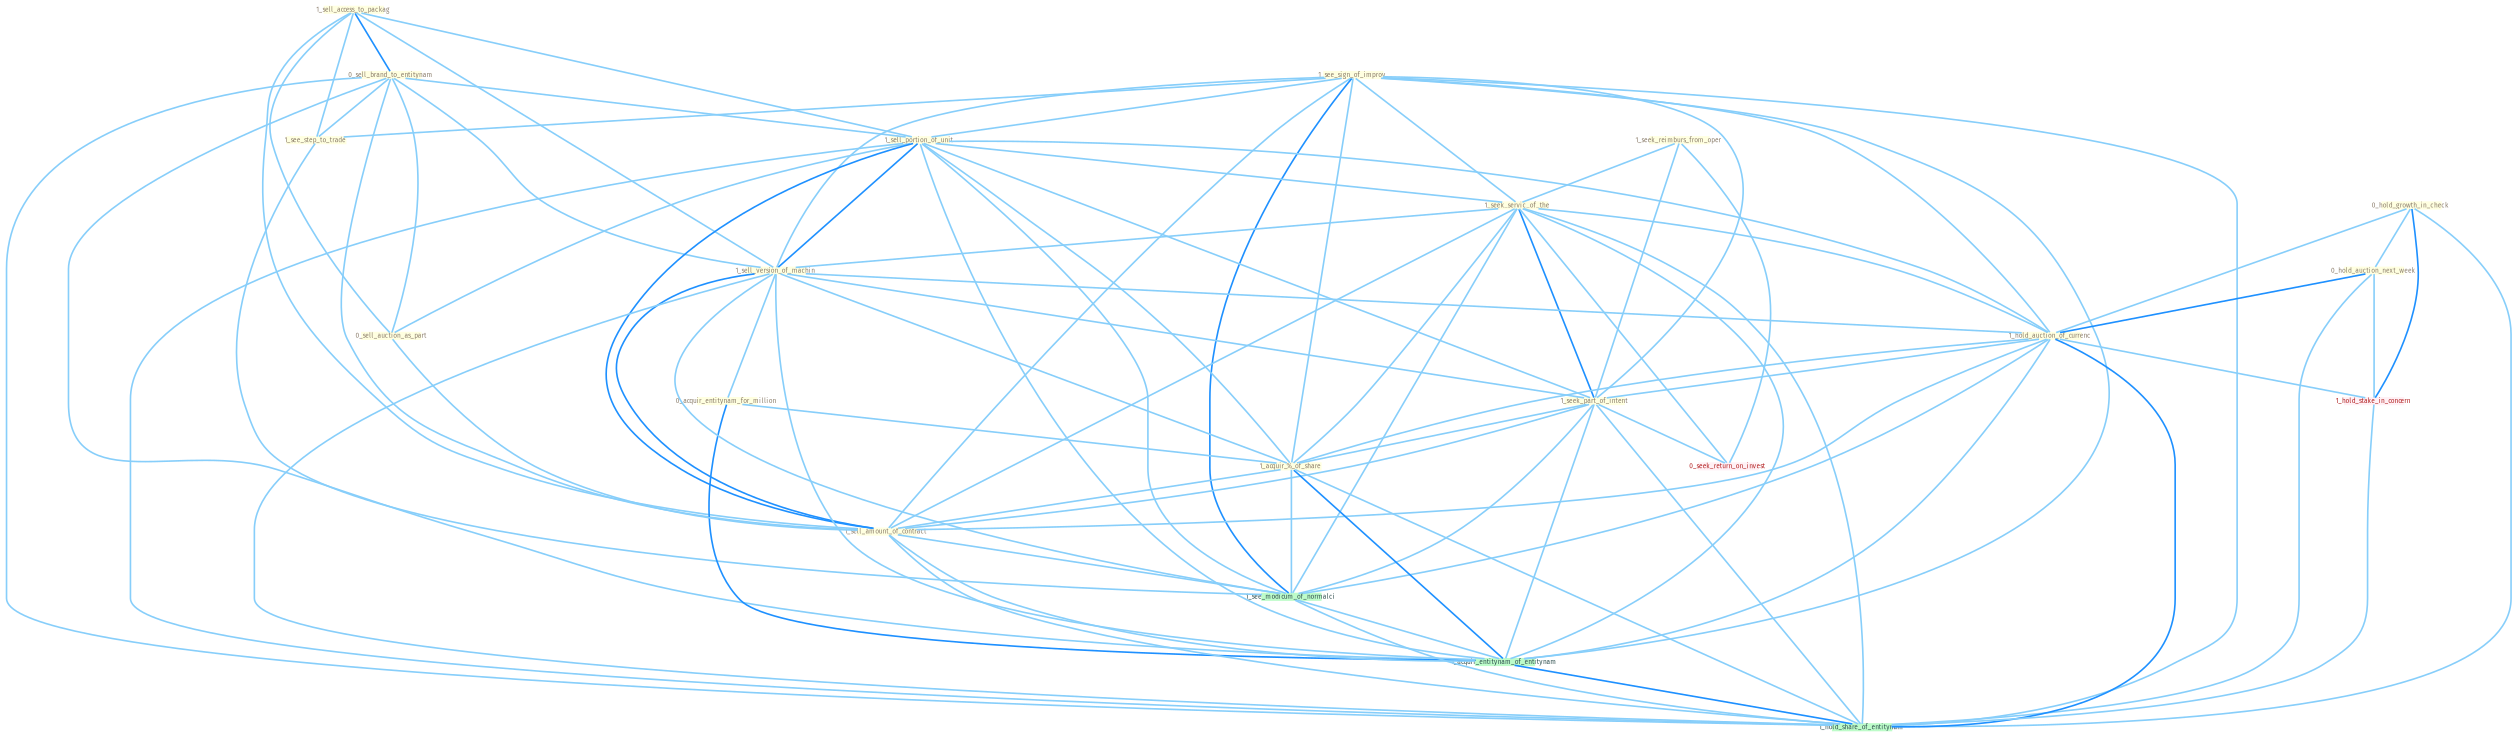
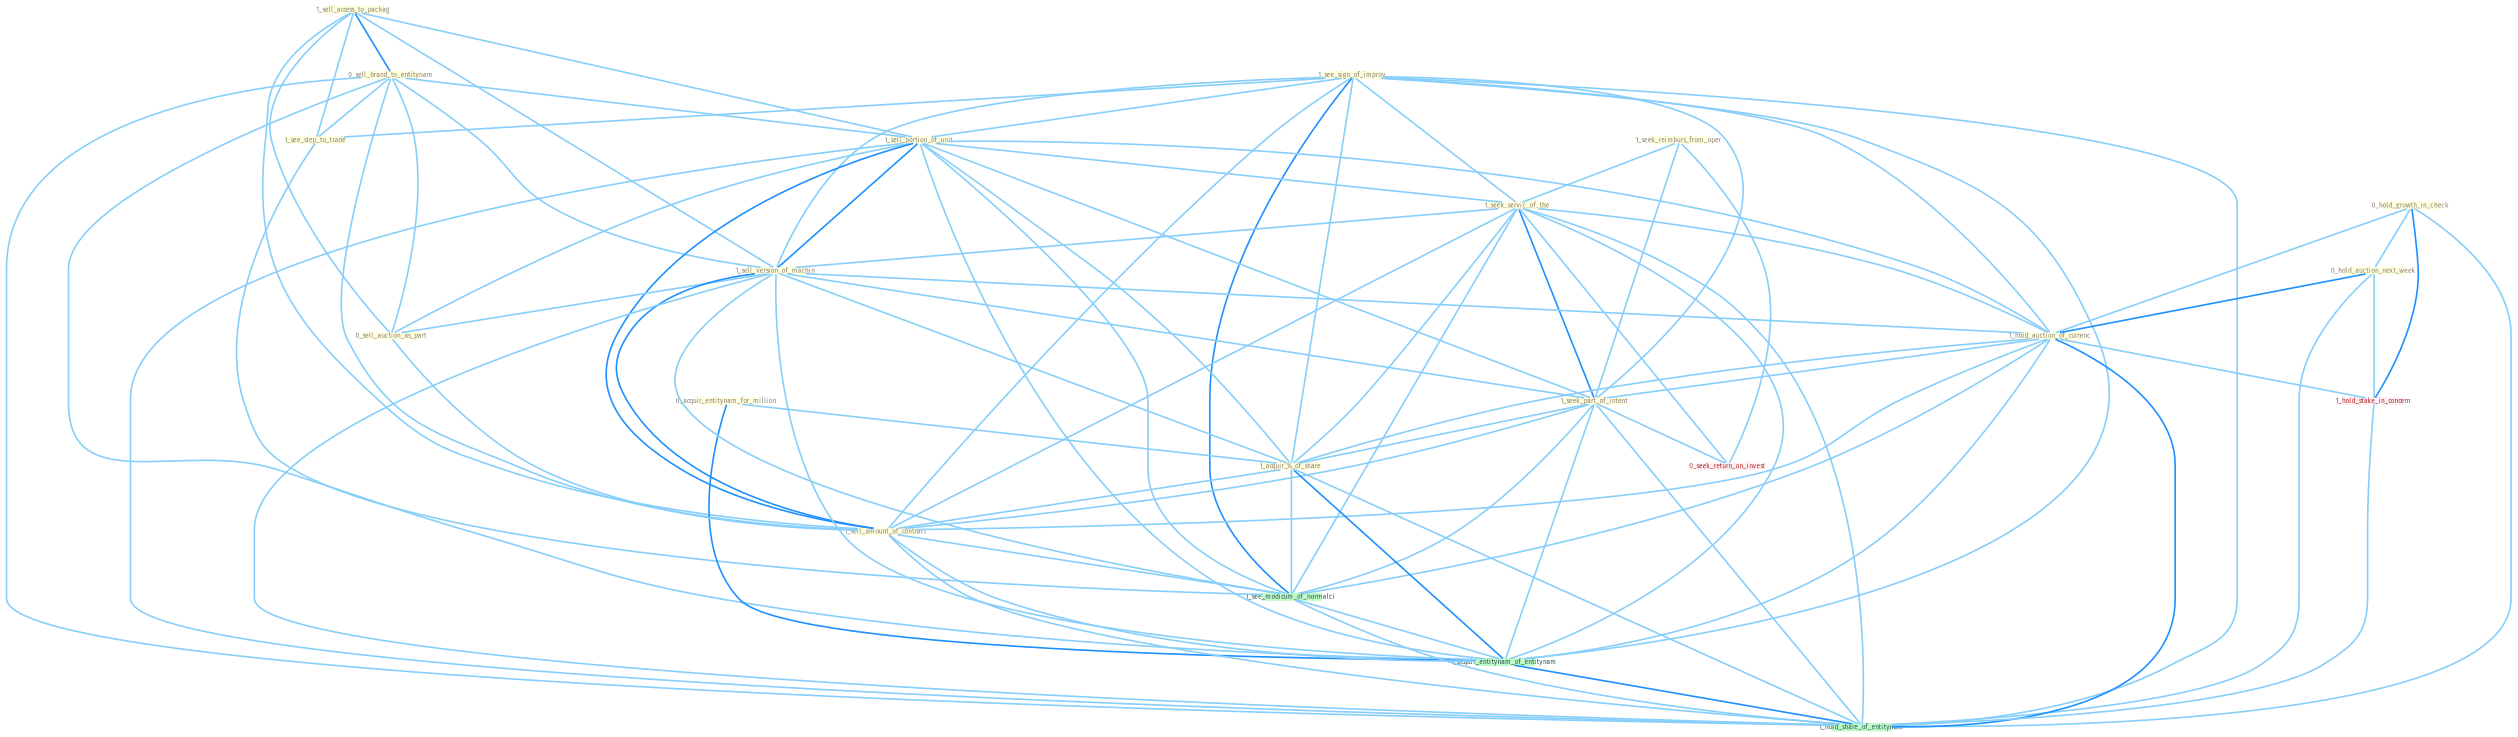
edge "1_sell_version_of_machin" -- "0_acquir_entitynam_for_million": now "1_sell_version_of_machin" -- "0_sell_auction_as_part"
